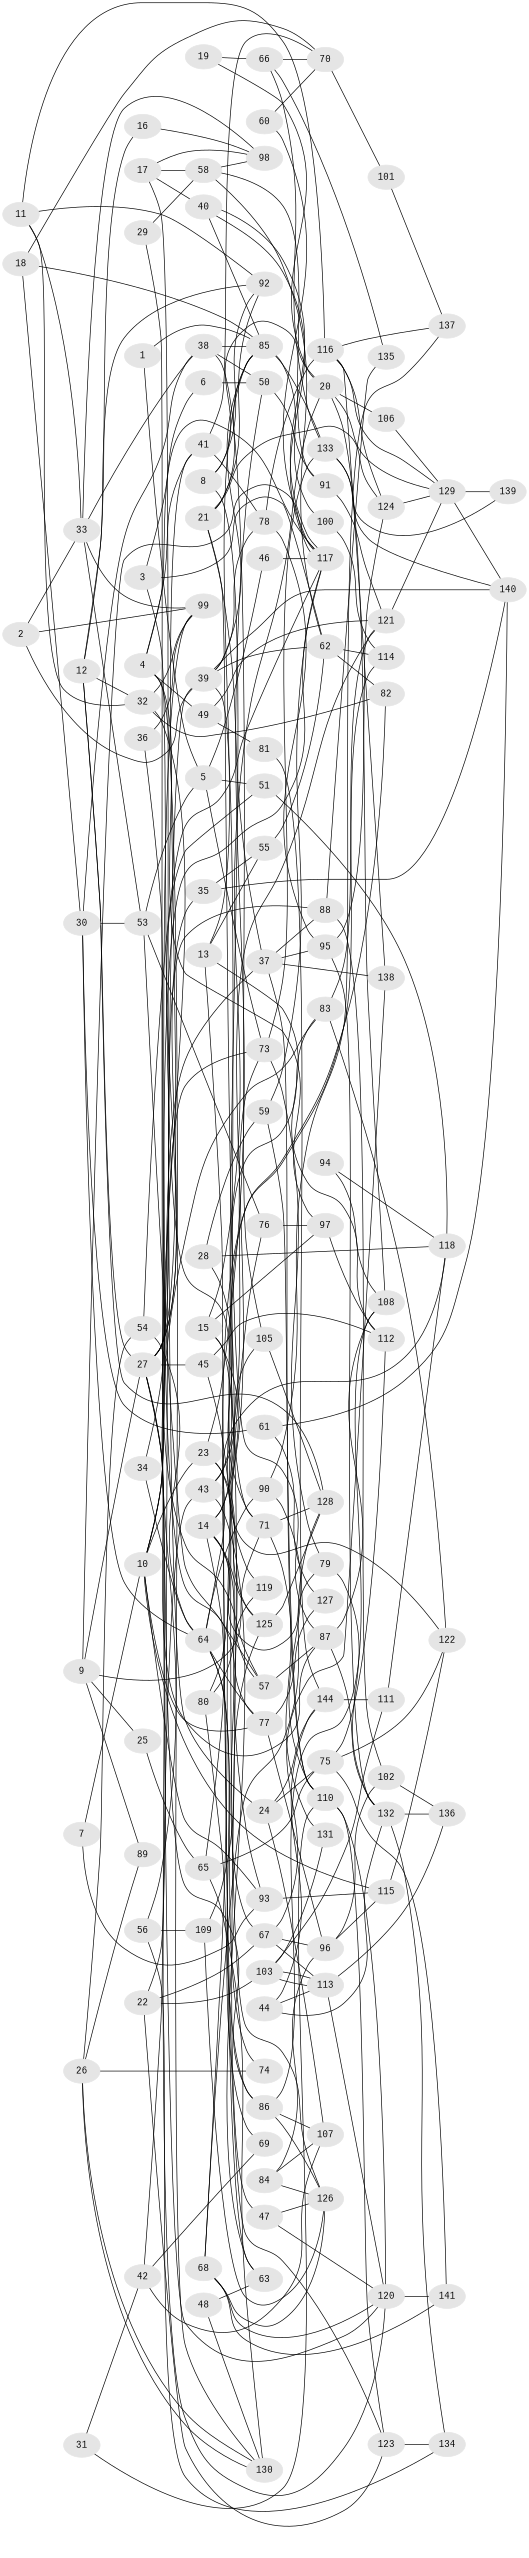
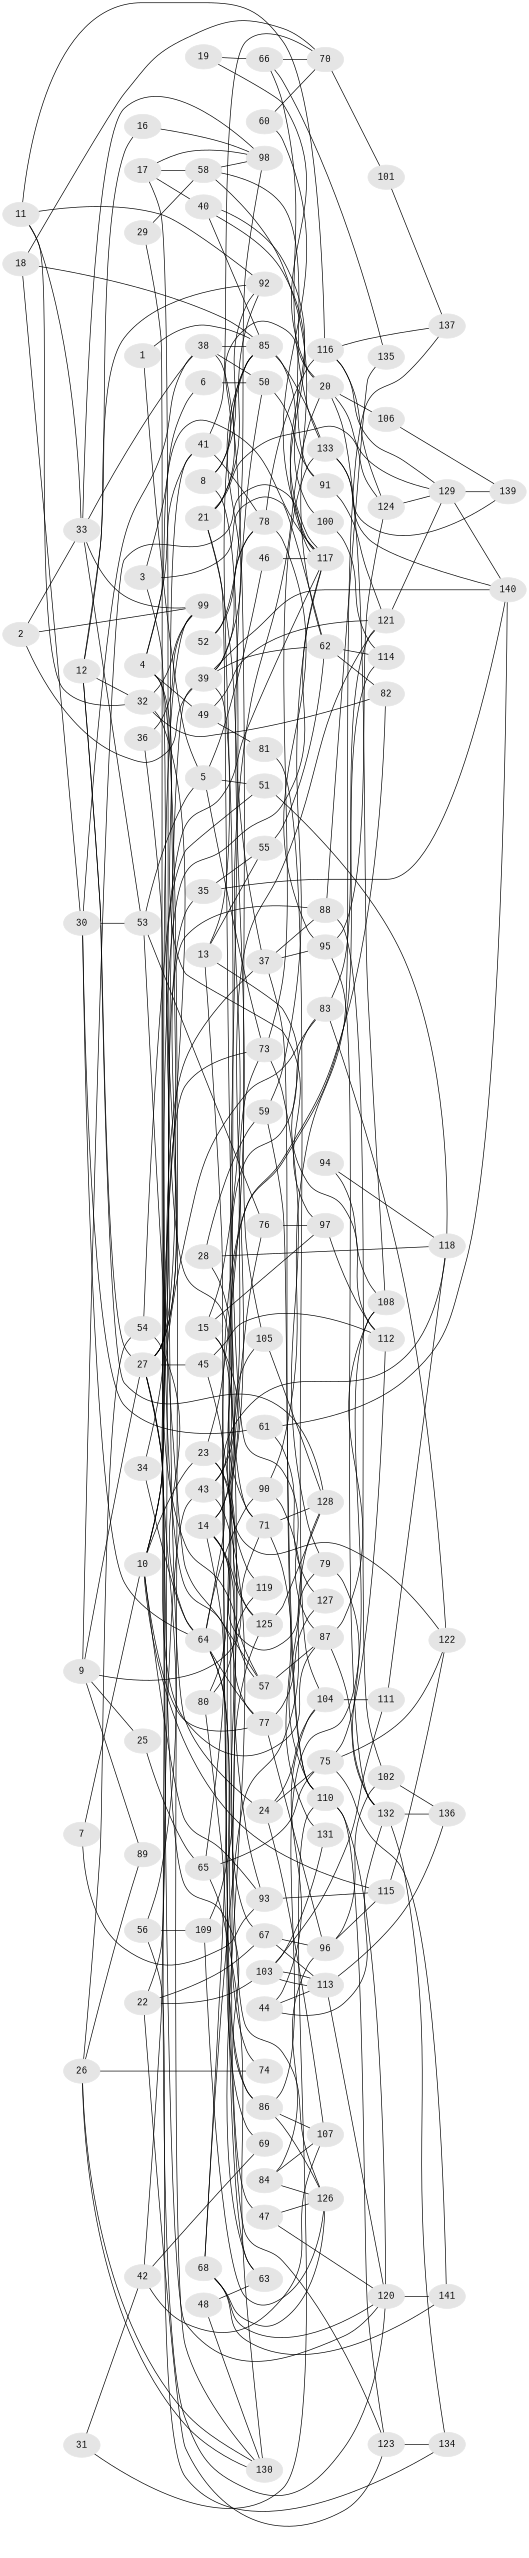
edge "106" -- "129": now "106" -- "139"
node "52": added
node "138": removed
node "144": label "144" -> "104"
